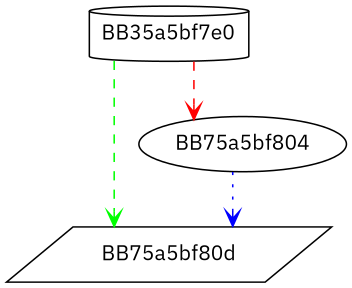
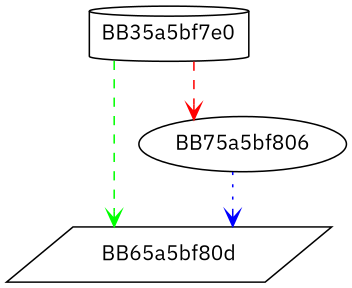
node "BB75a5bf804": label "BB75a5bf804" -> "BB75a5bf806"
node "BB75a5bf80d": label "BB75a5bf80d" -> "BB65a5bf80d"
